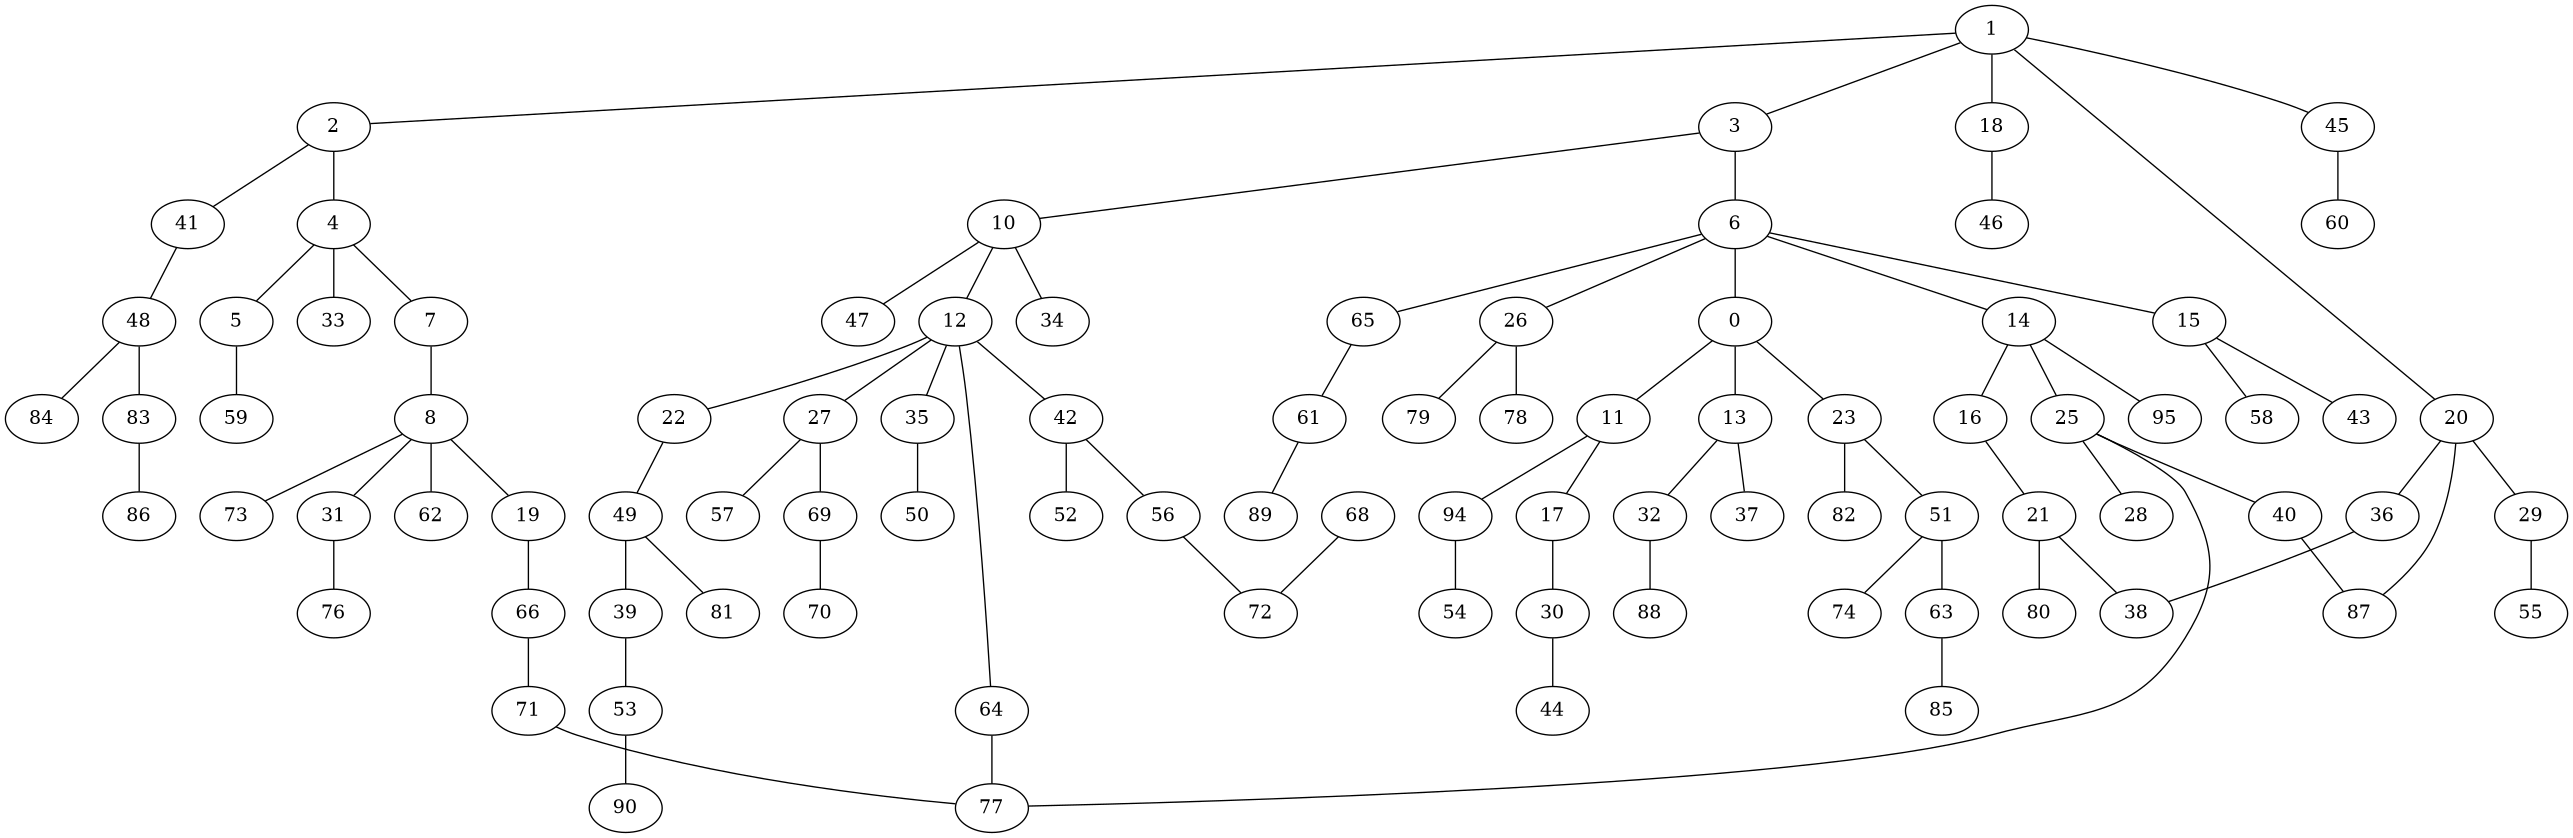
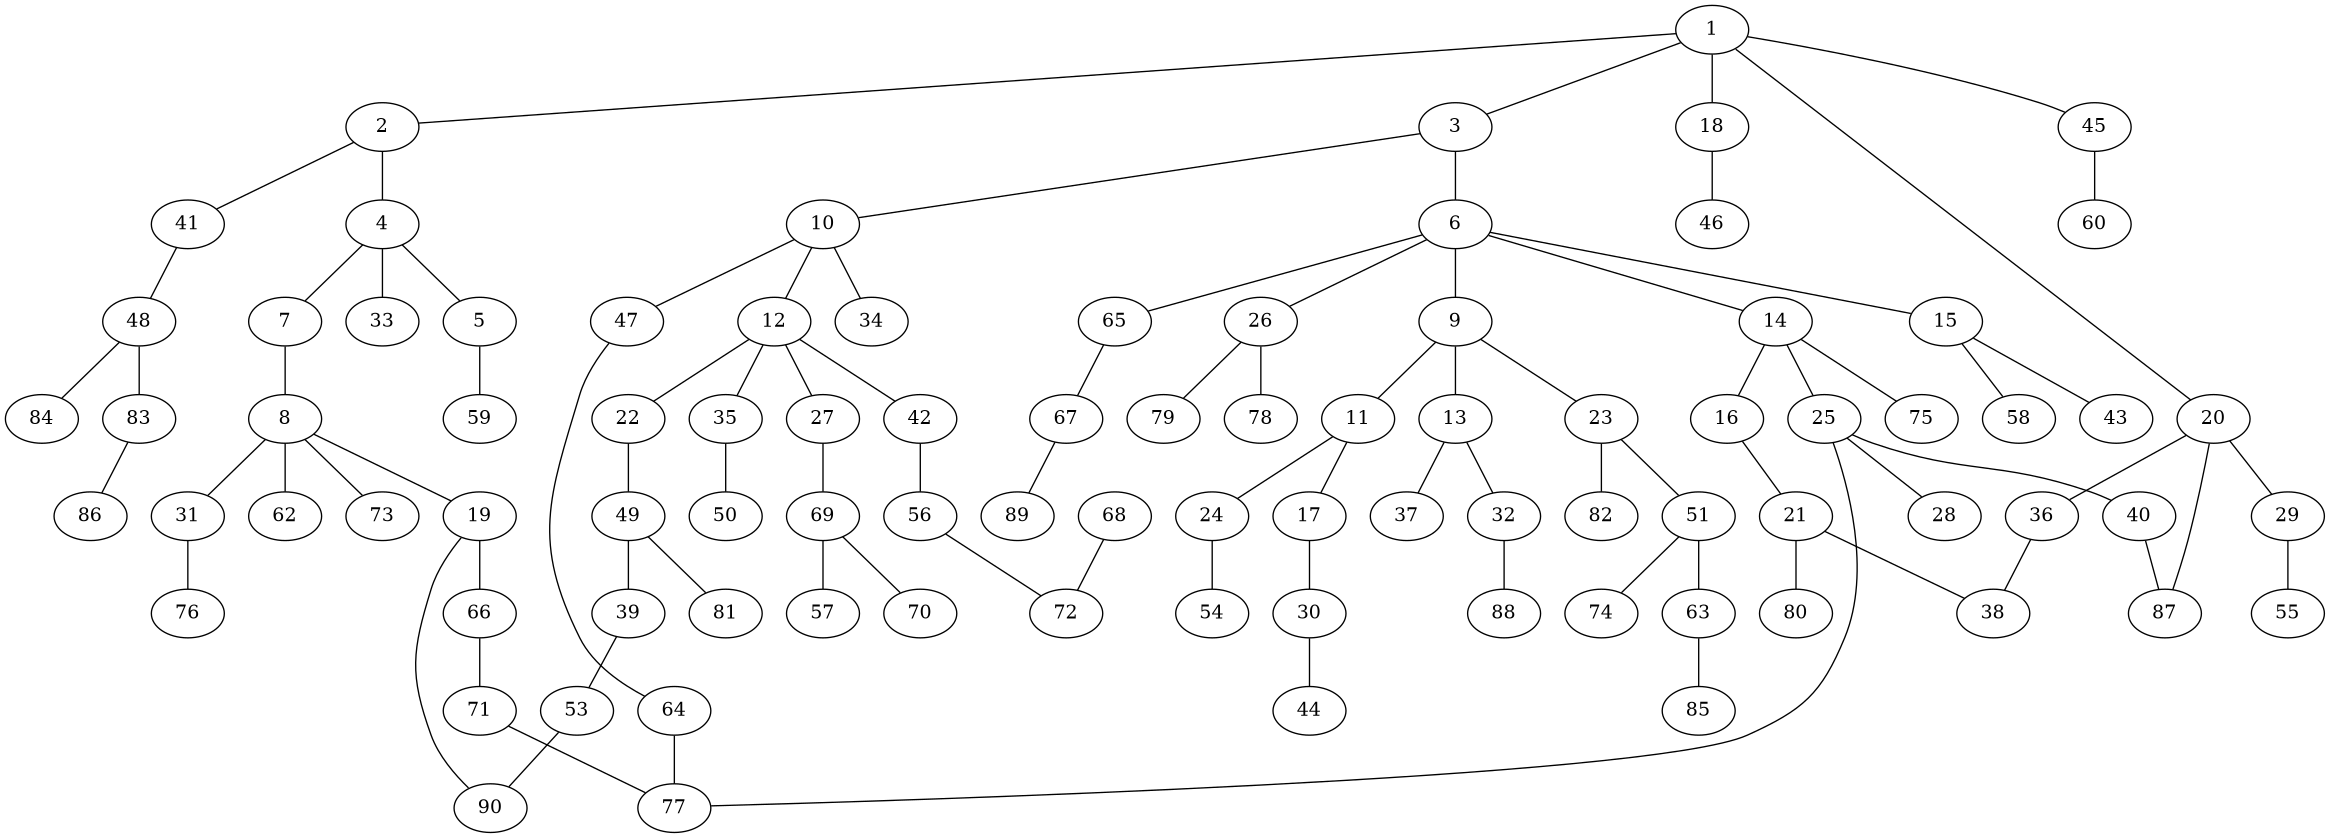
node "0": label "0" -> "9"
node "61": label "61" -> "67"
node "95": label "95" -> "75"
edge "27" -- "57": now "69" -- "57"
edge "12" -- "64": now "47" -- "64"
node "52": removed
node "94": label "94" -> "24"
edge "19" -- "90": added
